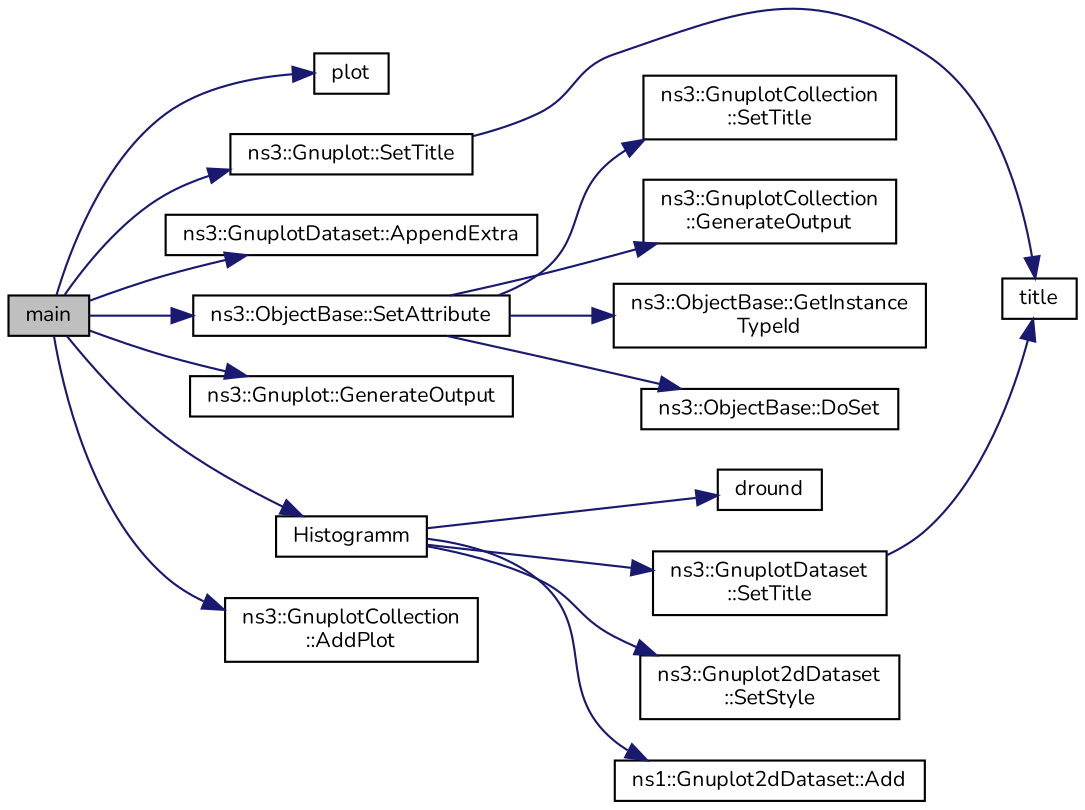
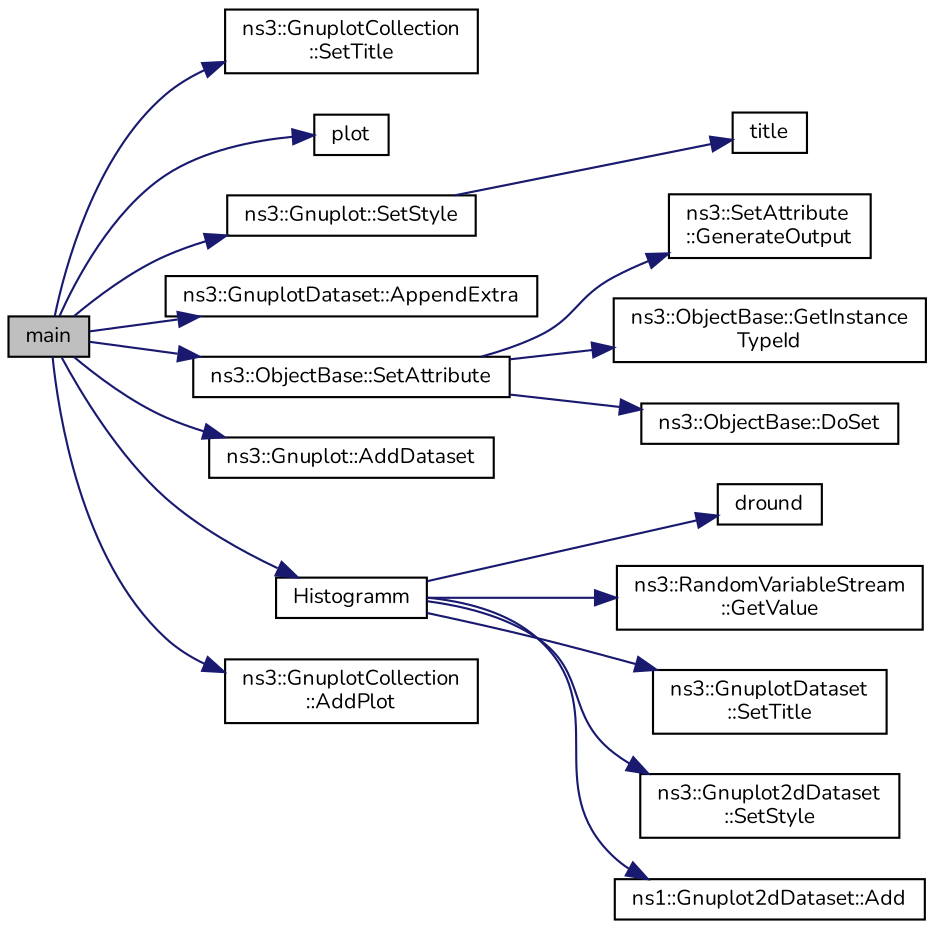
node "ns3::Gnuplot::SetTitle": label "ns3::Gnuplot::SetTitle" -> "ns3::Gnuplot::SetStyle"
node "ns3::GnuplotCollection ::GenerateOutput": label "ns3::GnuplotCollection ::GenerateOutput" -> "ns3::SetAttribute ::GenerateOutput"
edge "ns3::ObjectBase::SetAttribute" -> "ns3::GnuplotCollection ::SetTitle": now "main" -> "ns3::GnuplotCollection ::SetTitle"
node "ns3::Gnuplot::GenerateOutput": label "ns3::Gnuplot::GenerateOutput" -> "ns3::Gnuplot::AddDataset"
edge "ns3::GnuplotDataset ::SetTitle" -> "title": removed
node "ns3::RandomVariableStream ::GetValue": added
